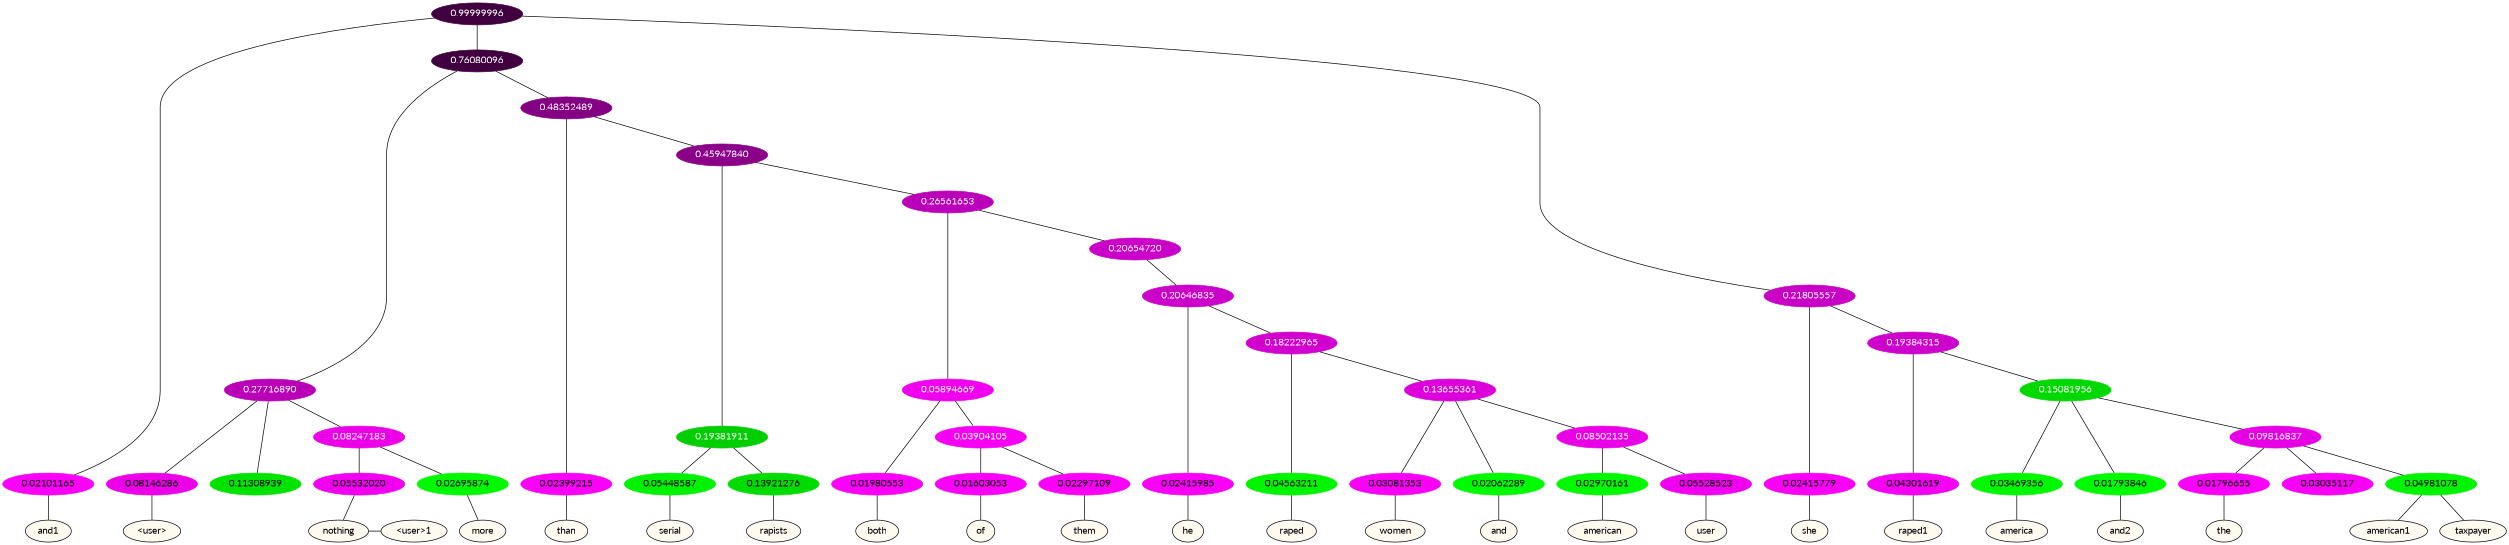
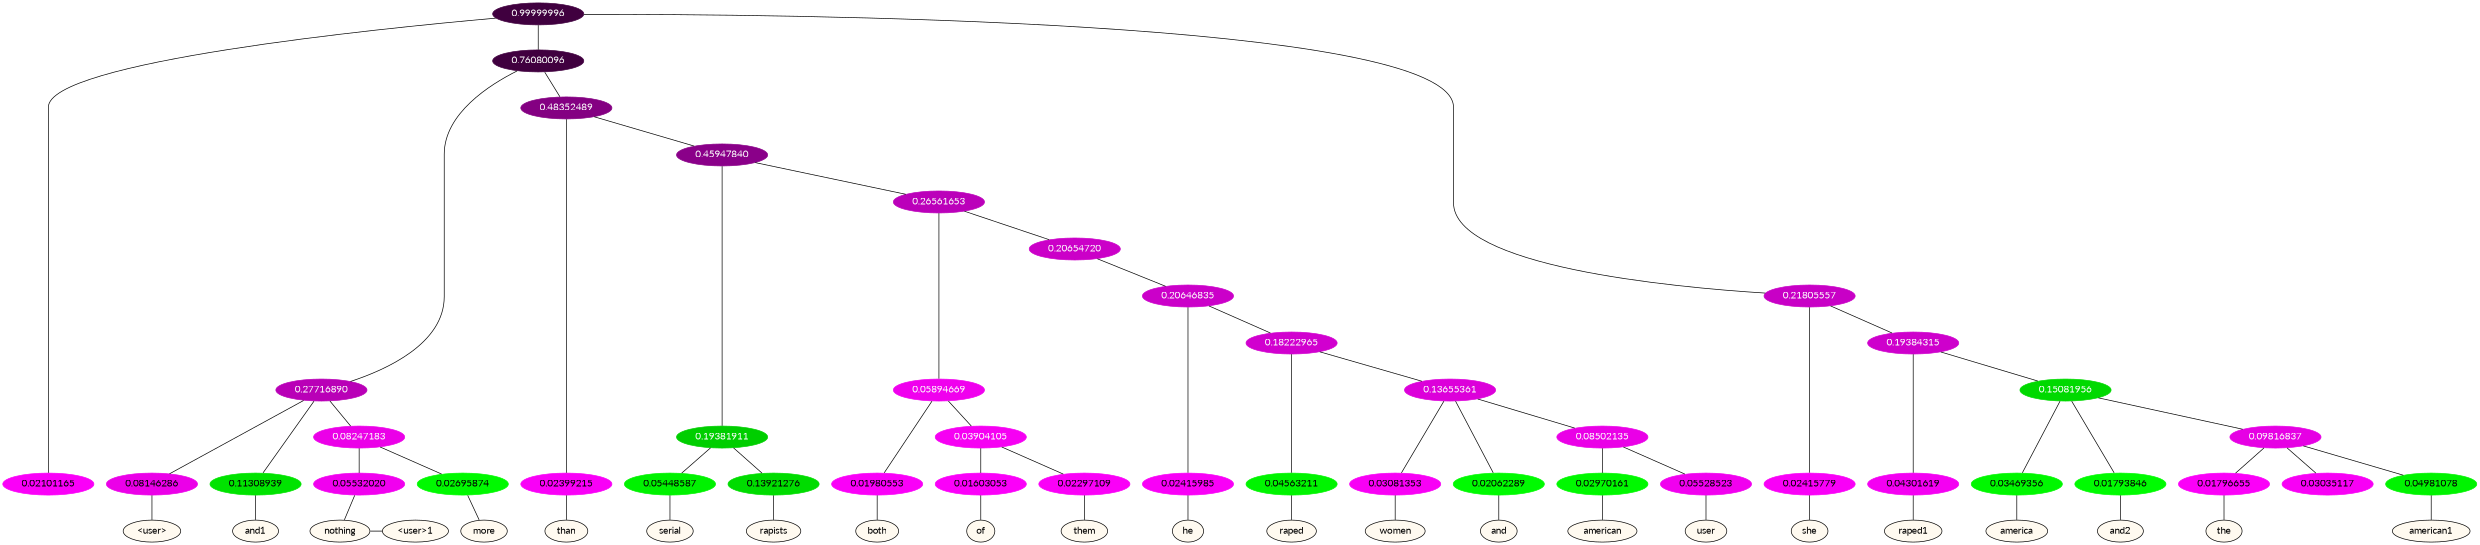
edge "0.02101165" -- "and1": now "0.11308939" -- "and1"
node "taxpayer": removed
